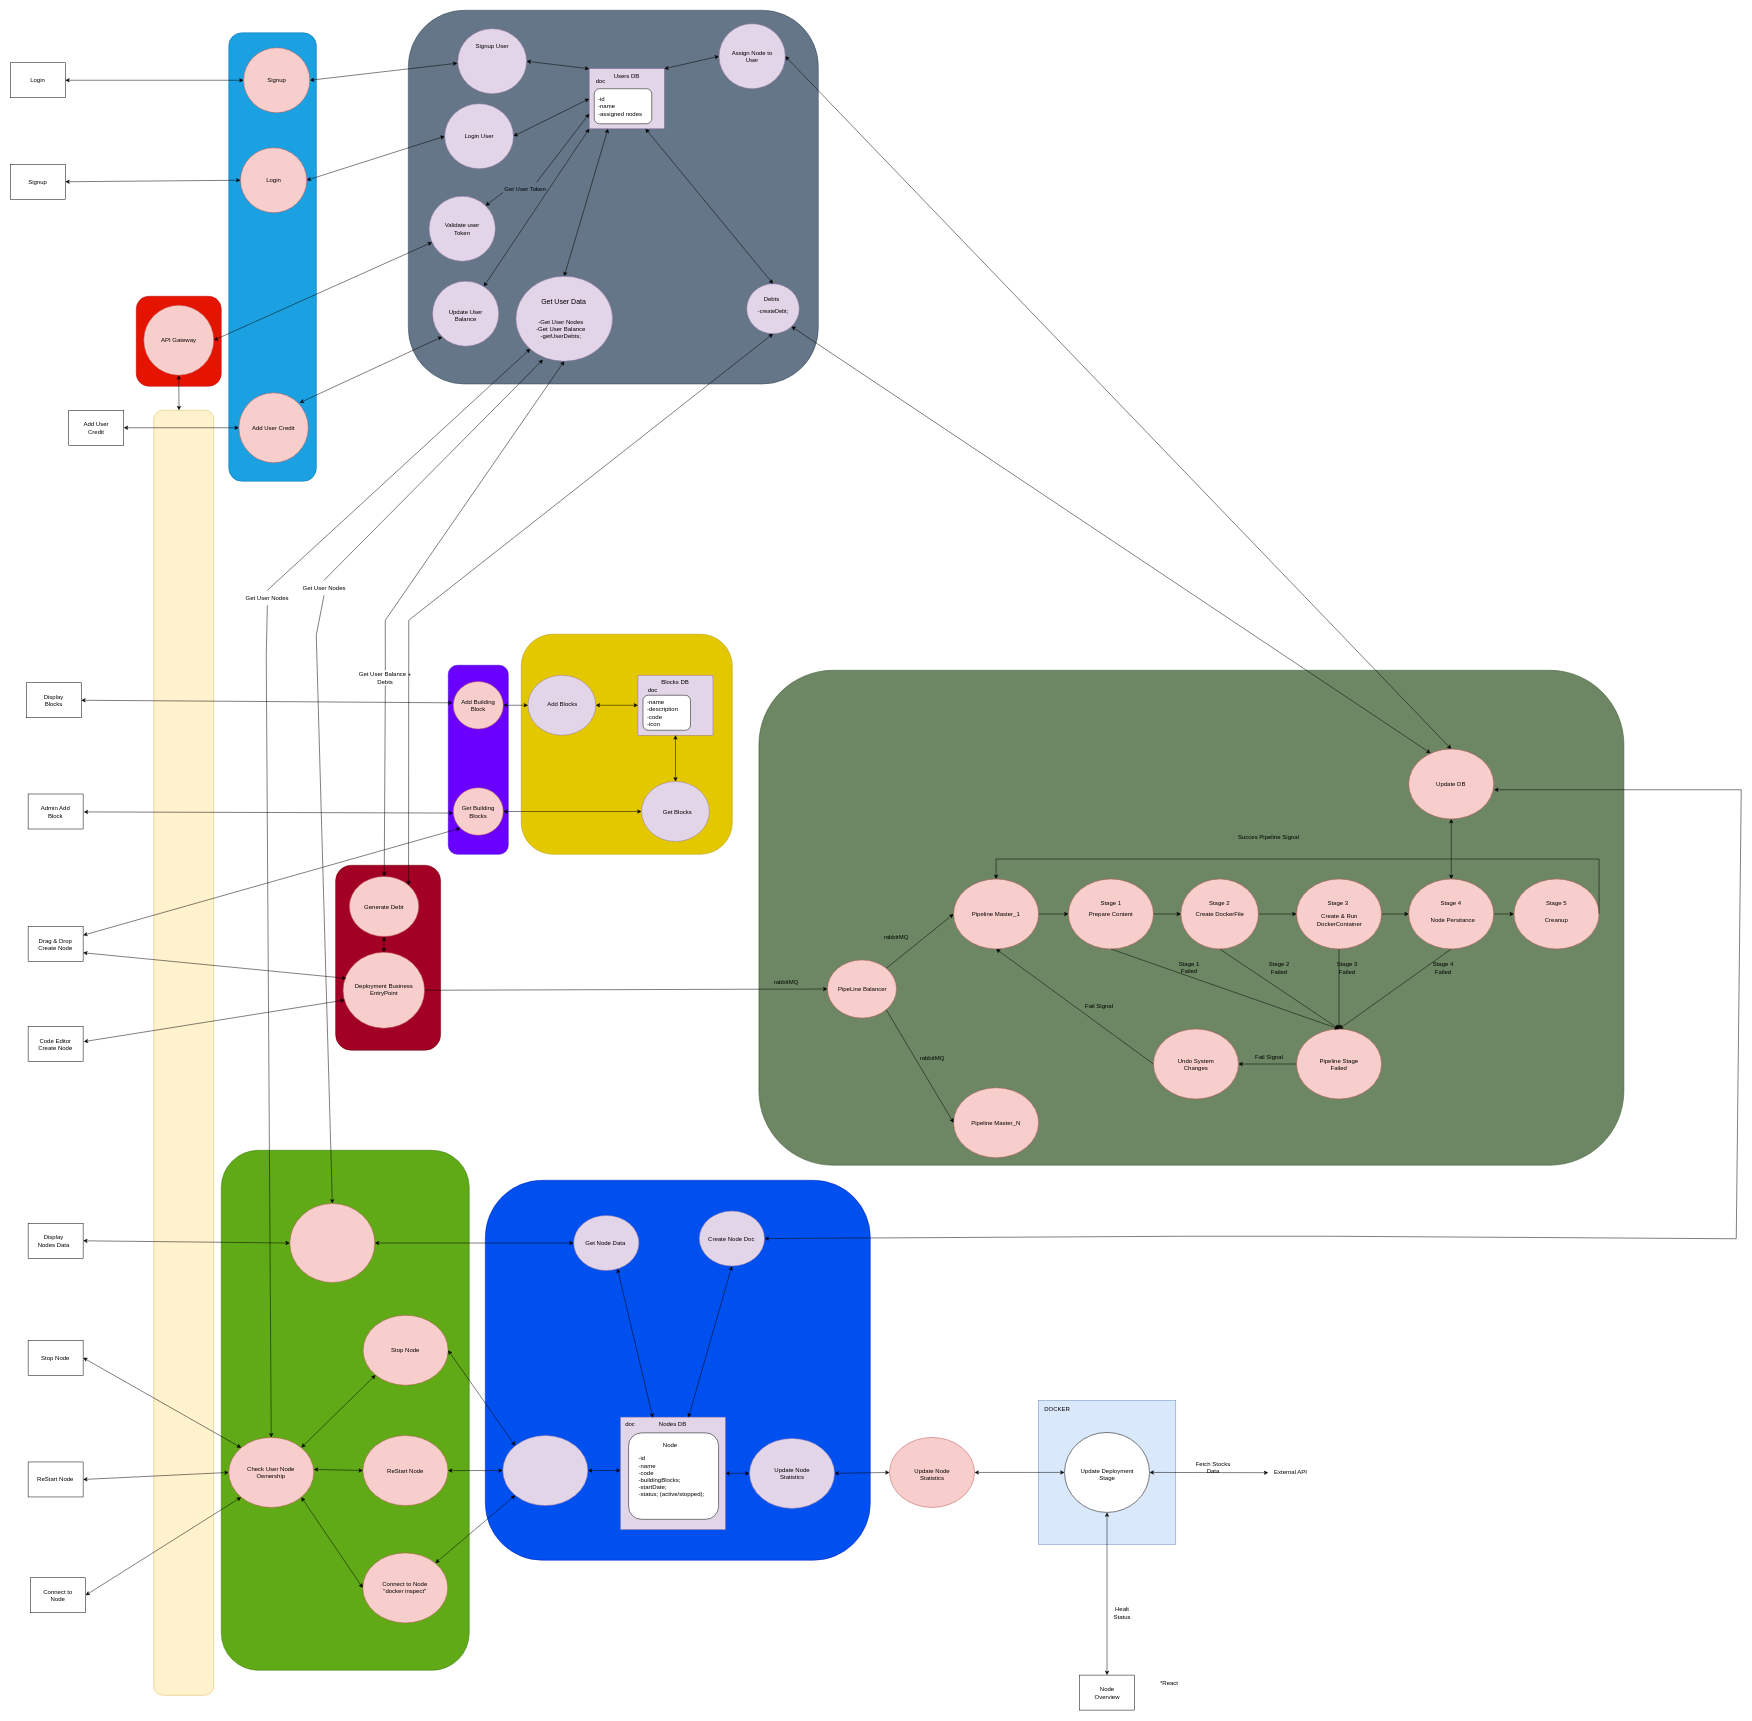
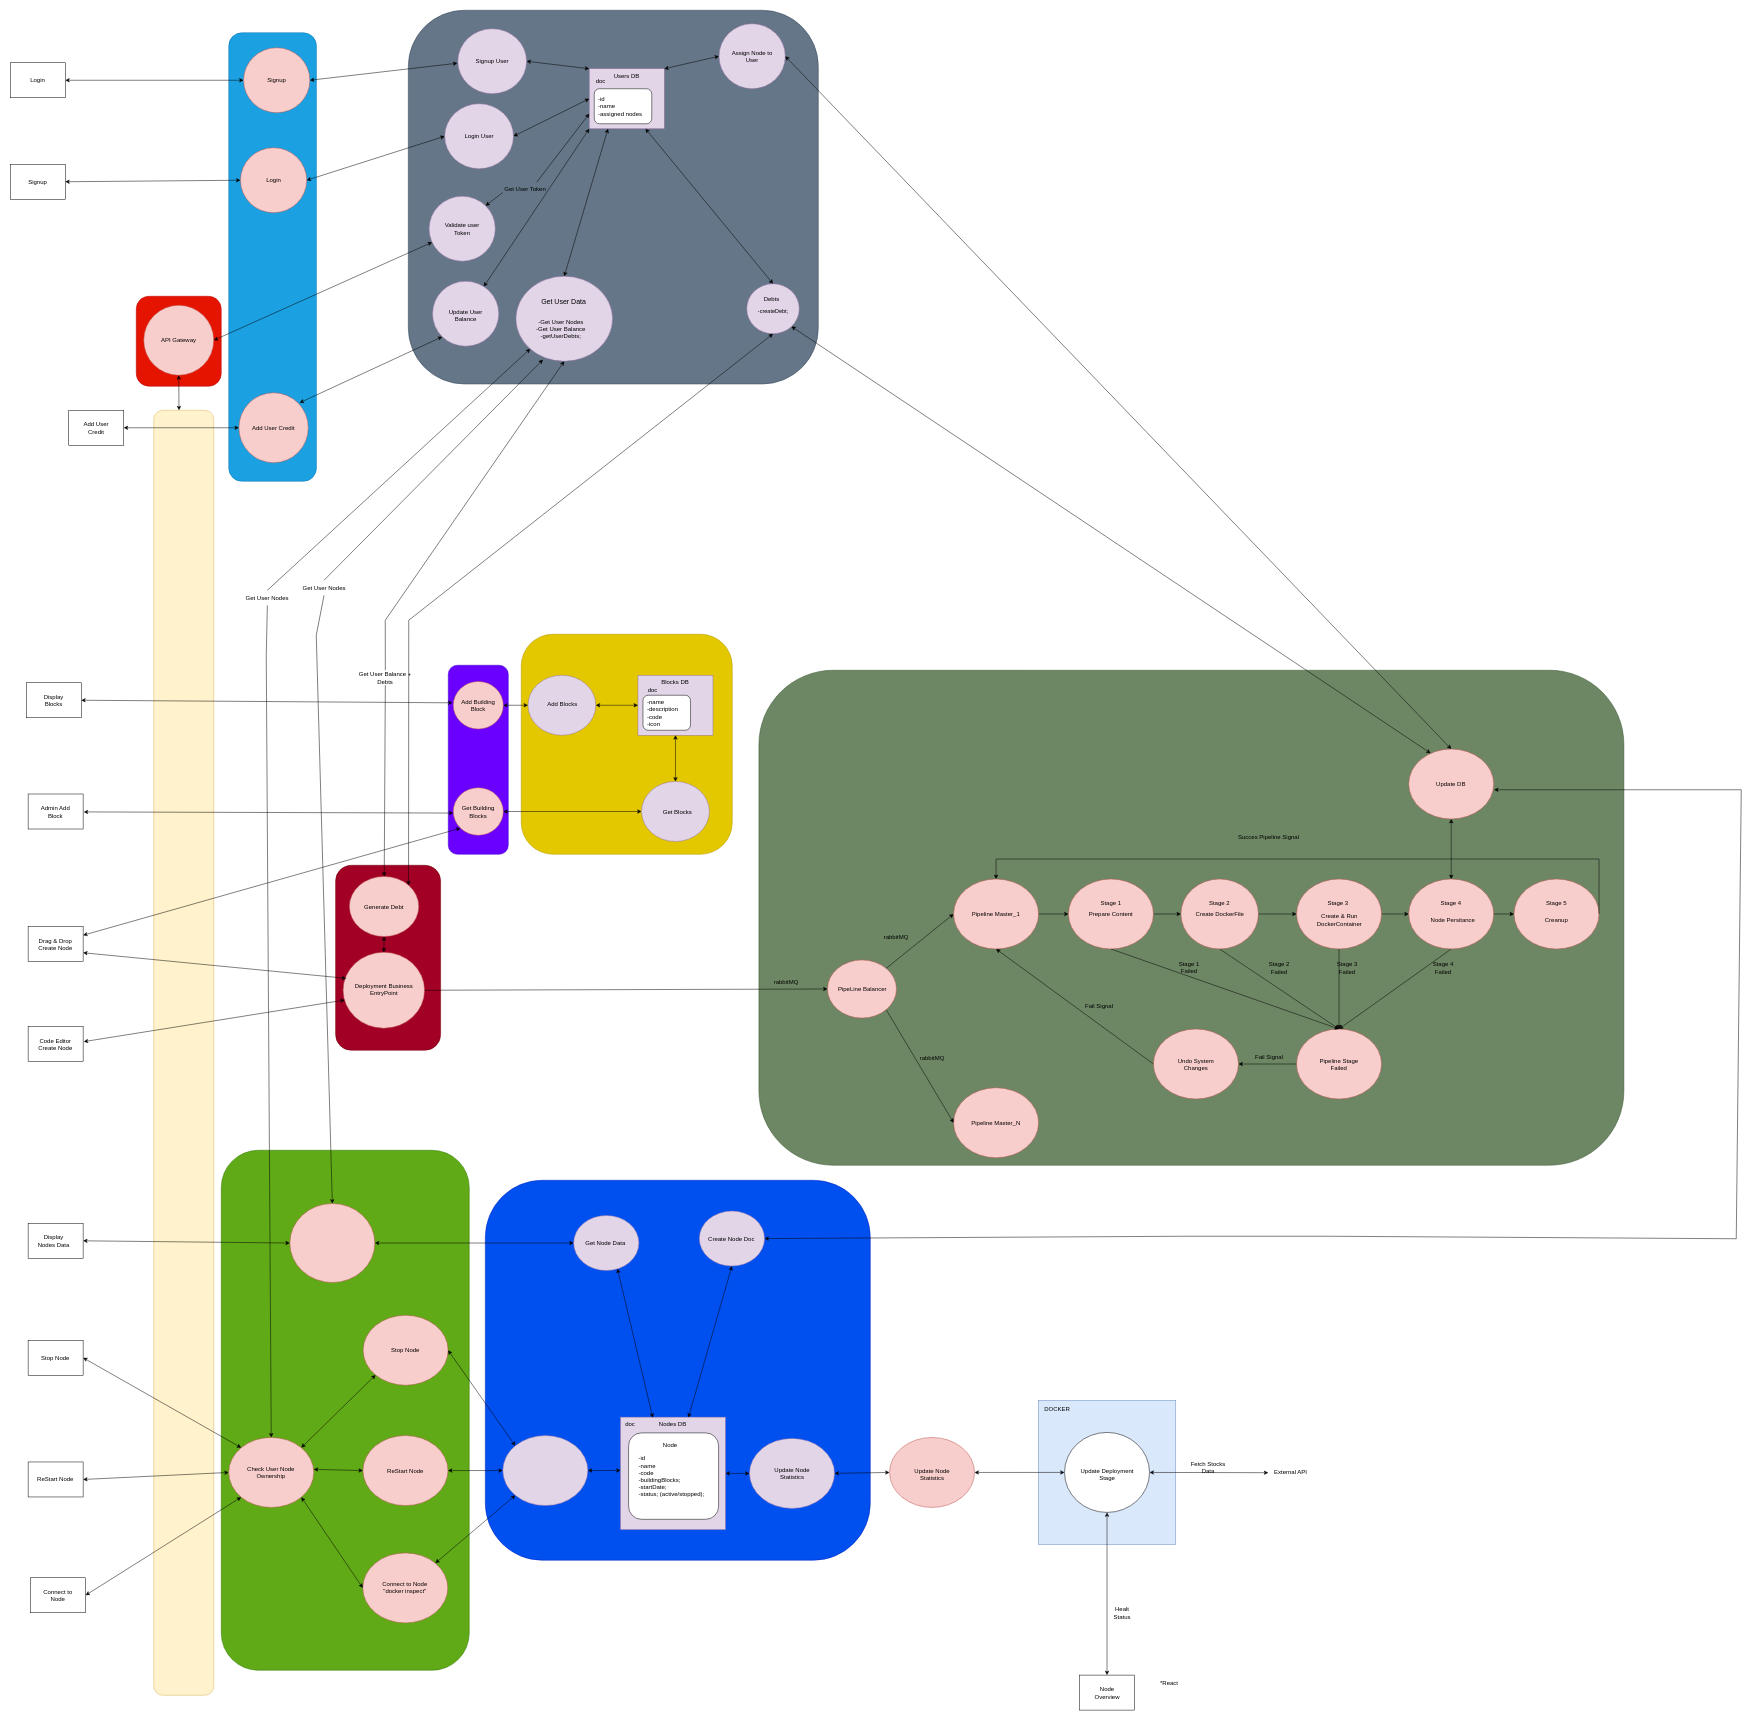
node "Signup User": moved (492, 46) -> (492, 61)
node "Fetch Stocks Data": moved (1213, 1467) -> (1208, 1467)
